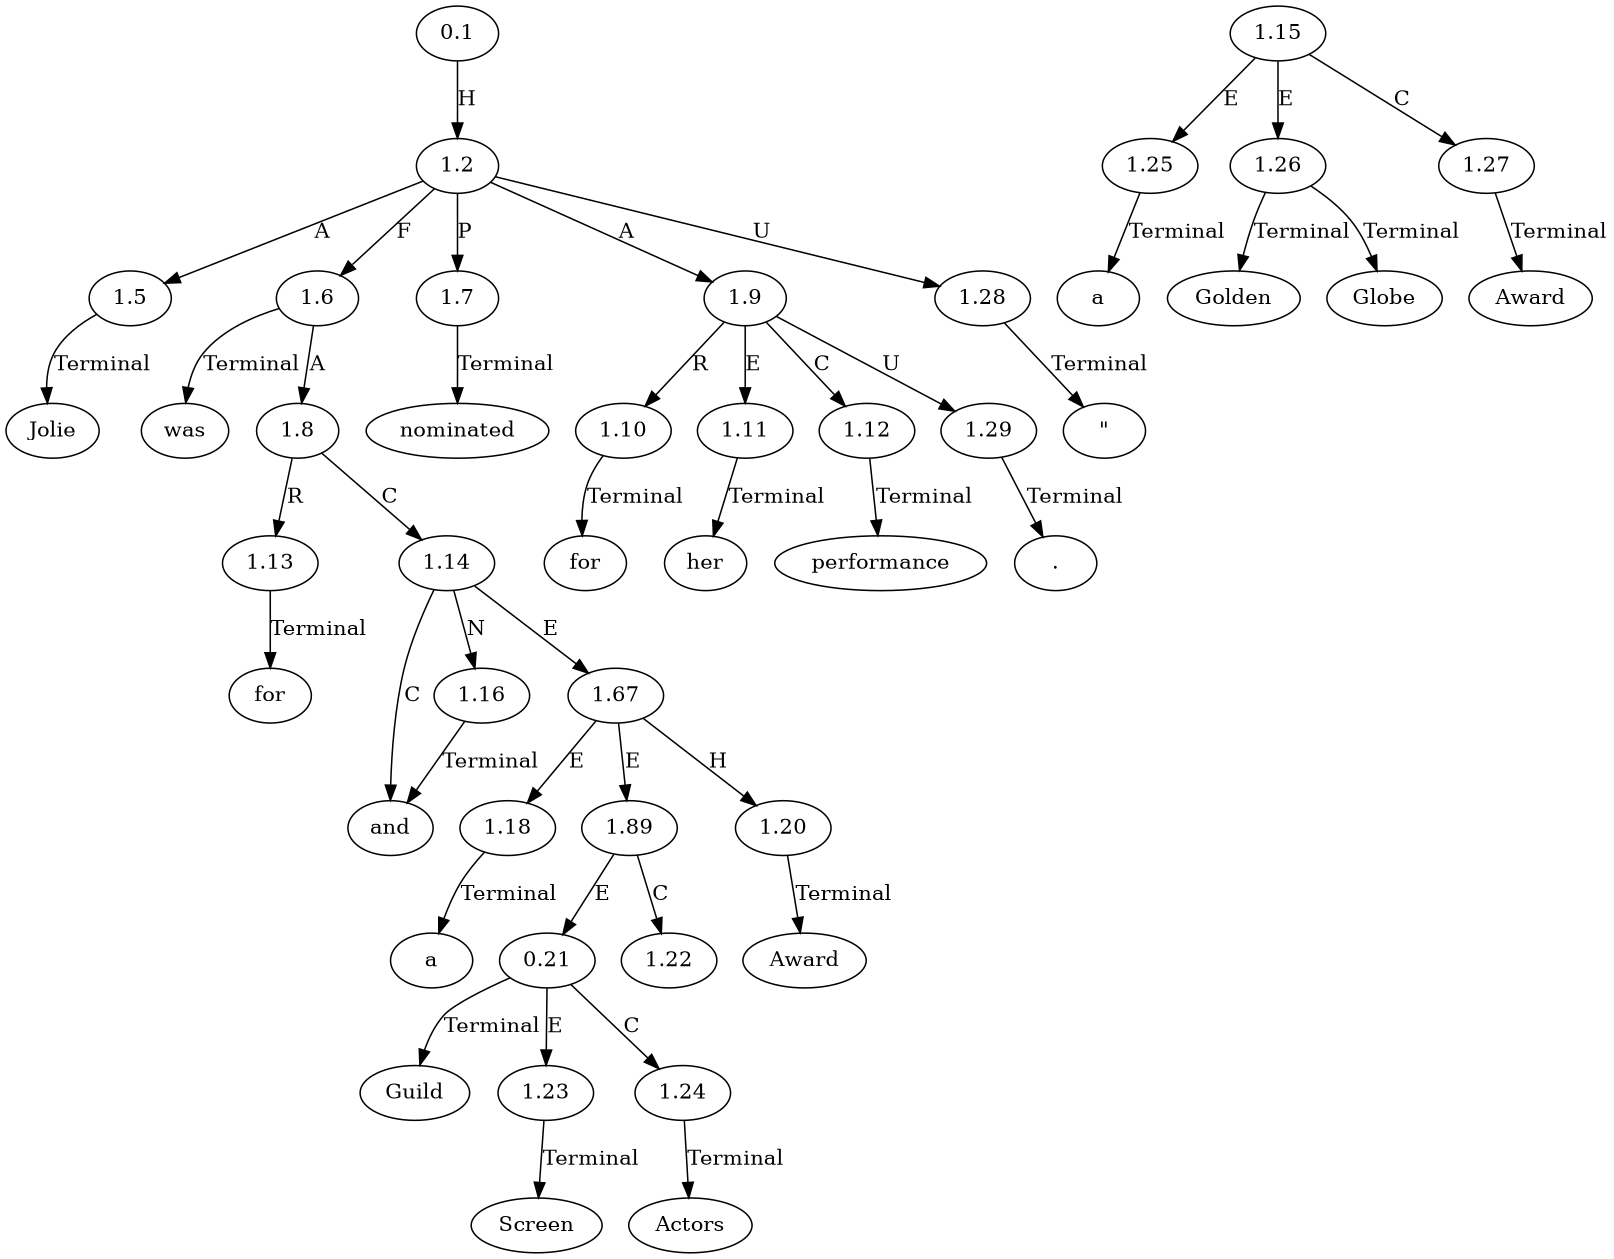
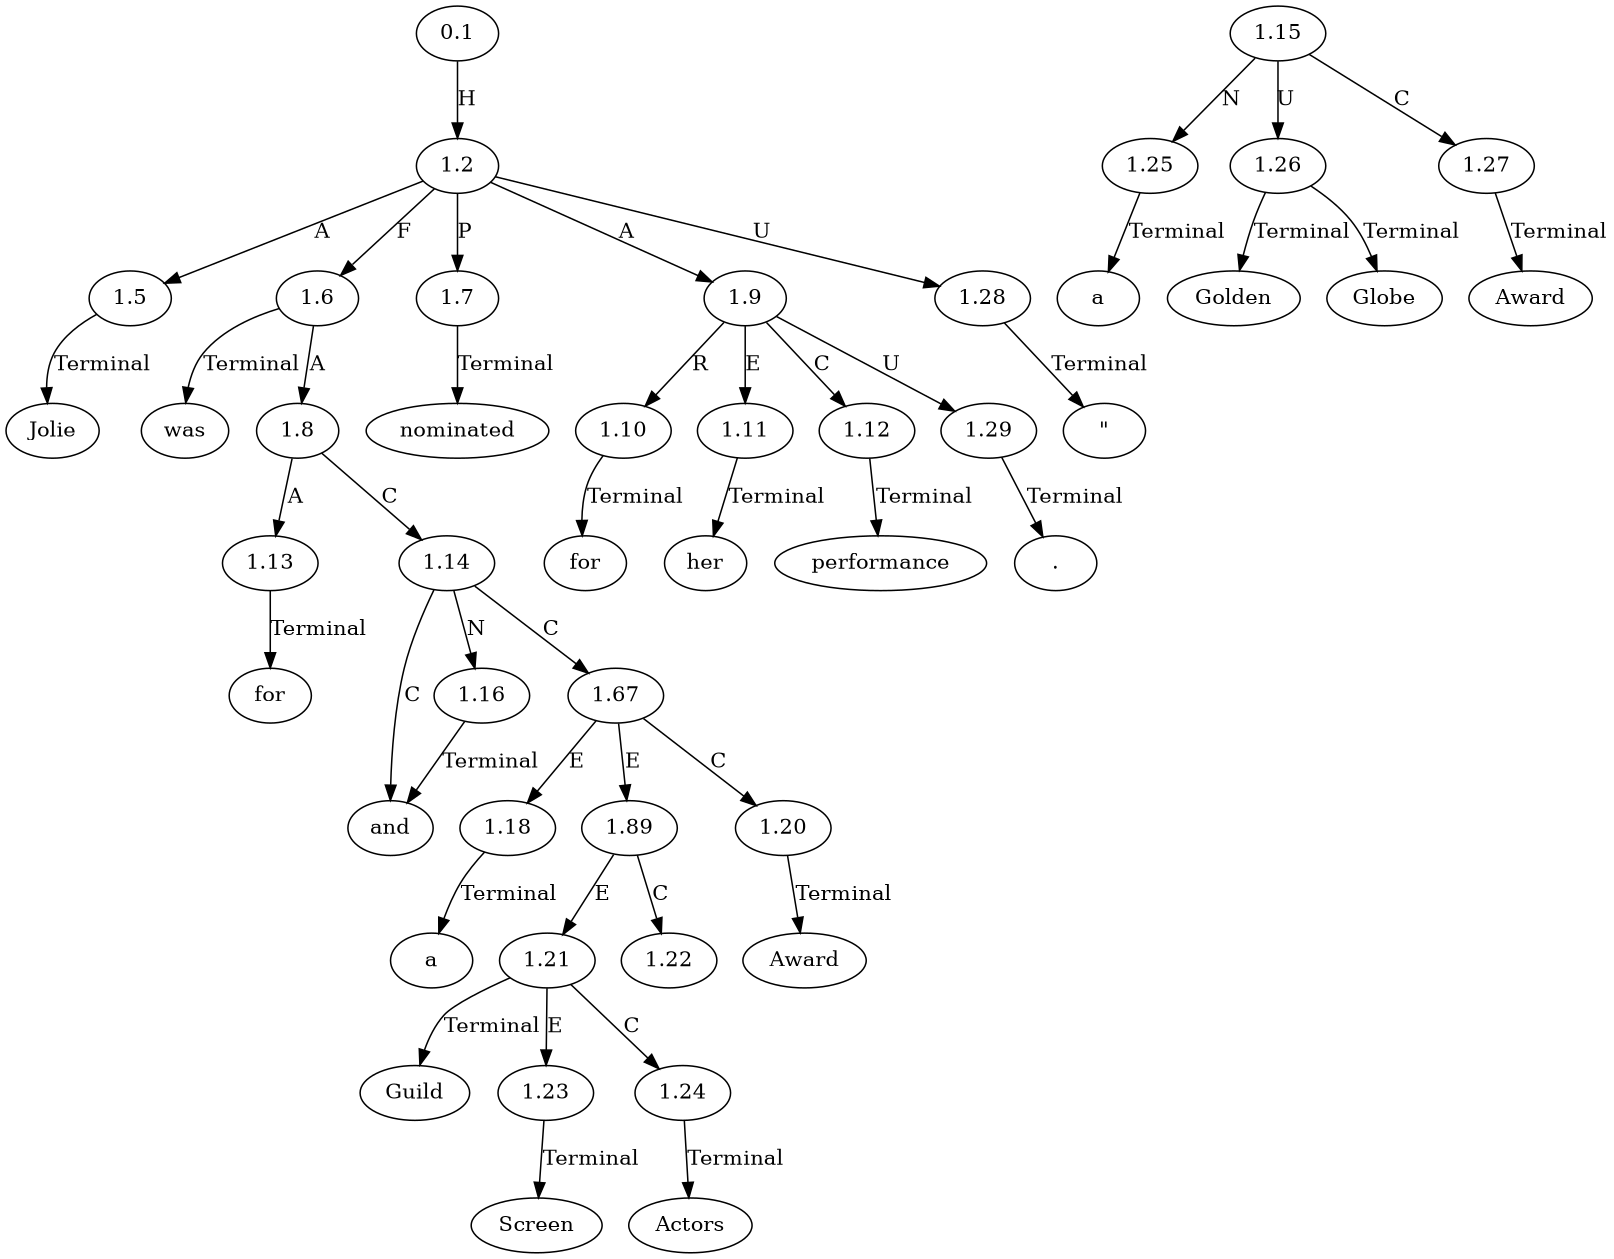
edge "1.15" -> "1.25": label "E" -> "N"
edge "1.15" -> "1.26": label "E" -> "U"
edge "1.8" -> "1.13": label "R" -> "A"
edge "1.14" -> "1.67": label "E" -> "C"
edge "1.67" -> "1.20": label "H" -> "C"
node "0.21": label "0.21" -> "1.21"
